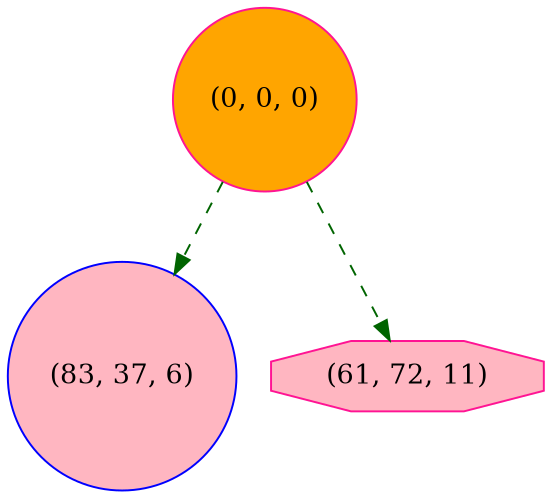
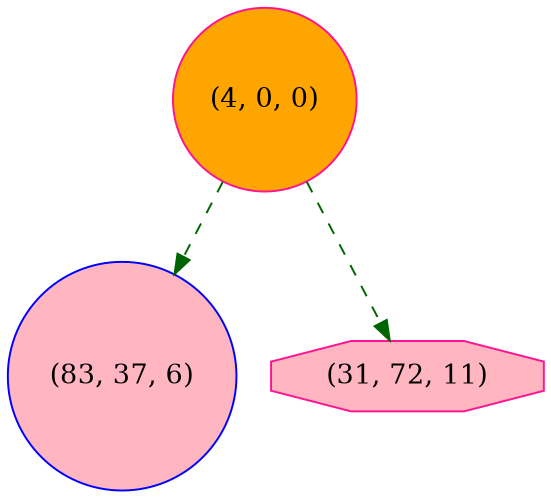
node "(0, 0, 0)": label "(0, 0, 0)" -> "(4, 0, 0)"
node "(61, 72, 11)": label "(61, 72, 11)" -> "(31, 72, 11)"
